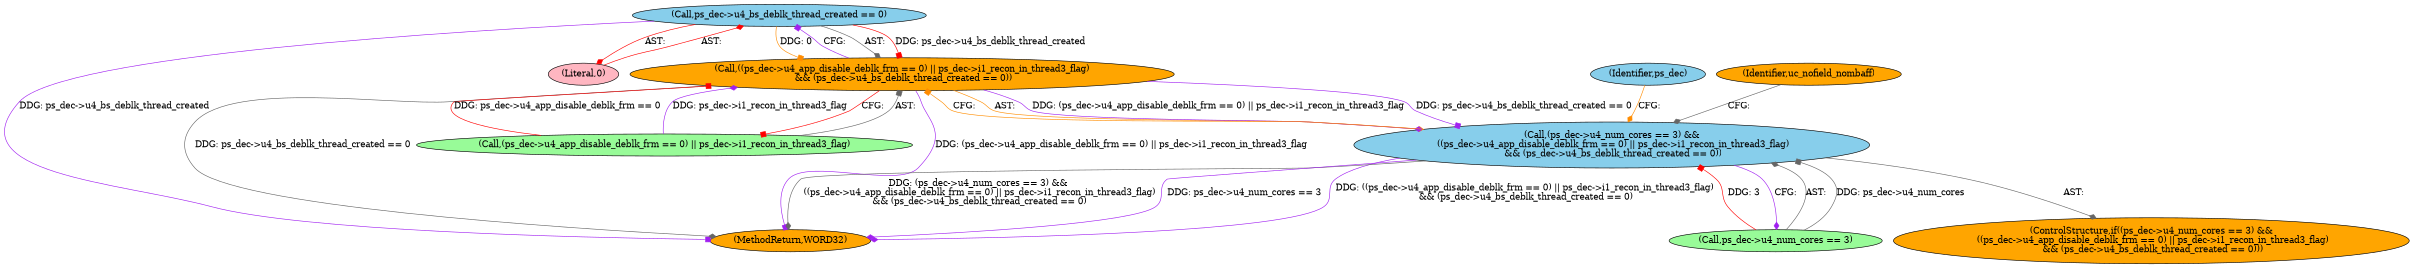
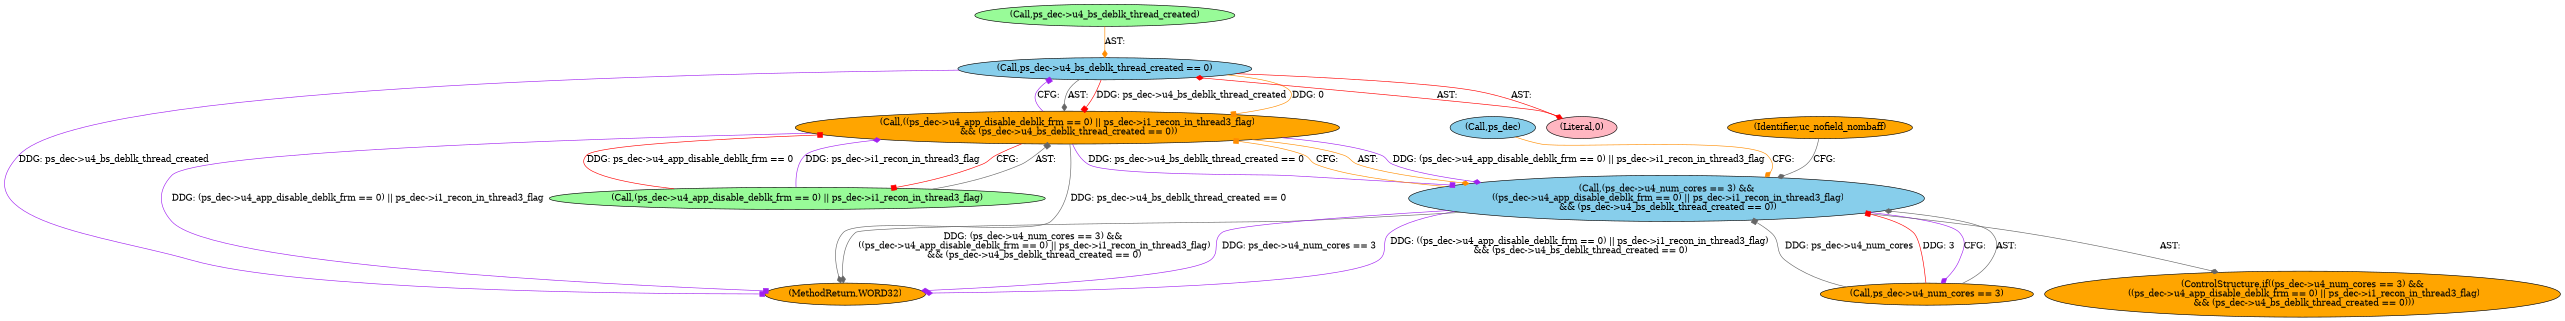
node "(Call,ps_dec->u4_bs_deblk_thread_created)": added
node "(Identifier,ps_dec)": label "(Identifier,ps_dec)" -> "(Call,ps_dec)"
node "(Call,ps_dec->u4_num_cores == 3)": fillcolor palegreen -> orange
